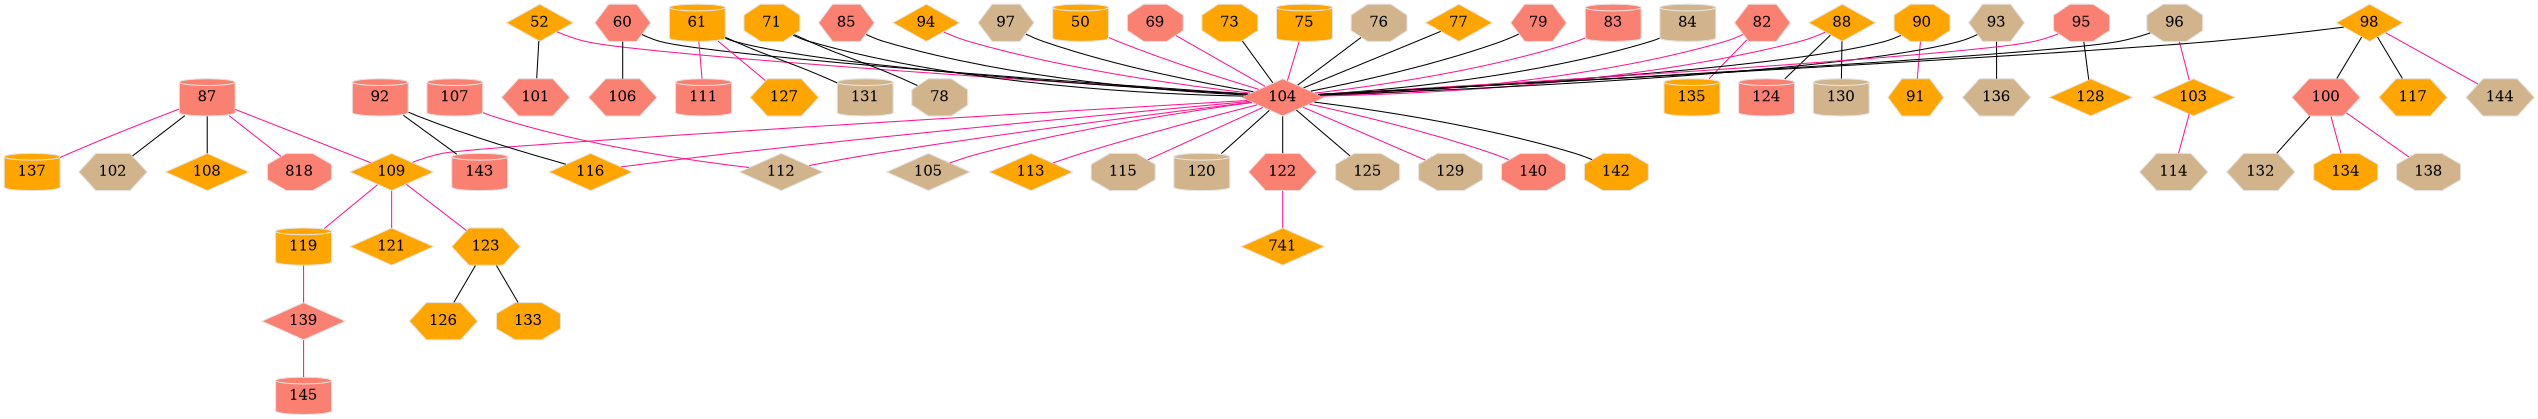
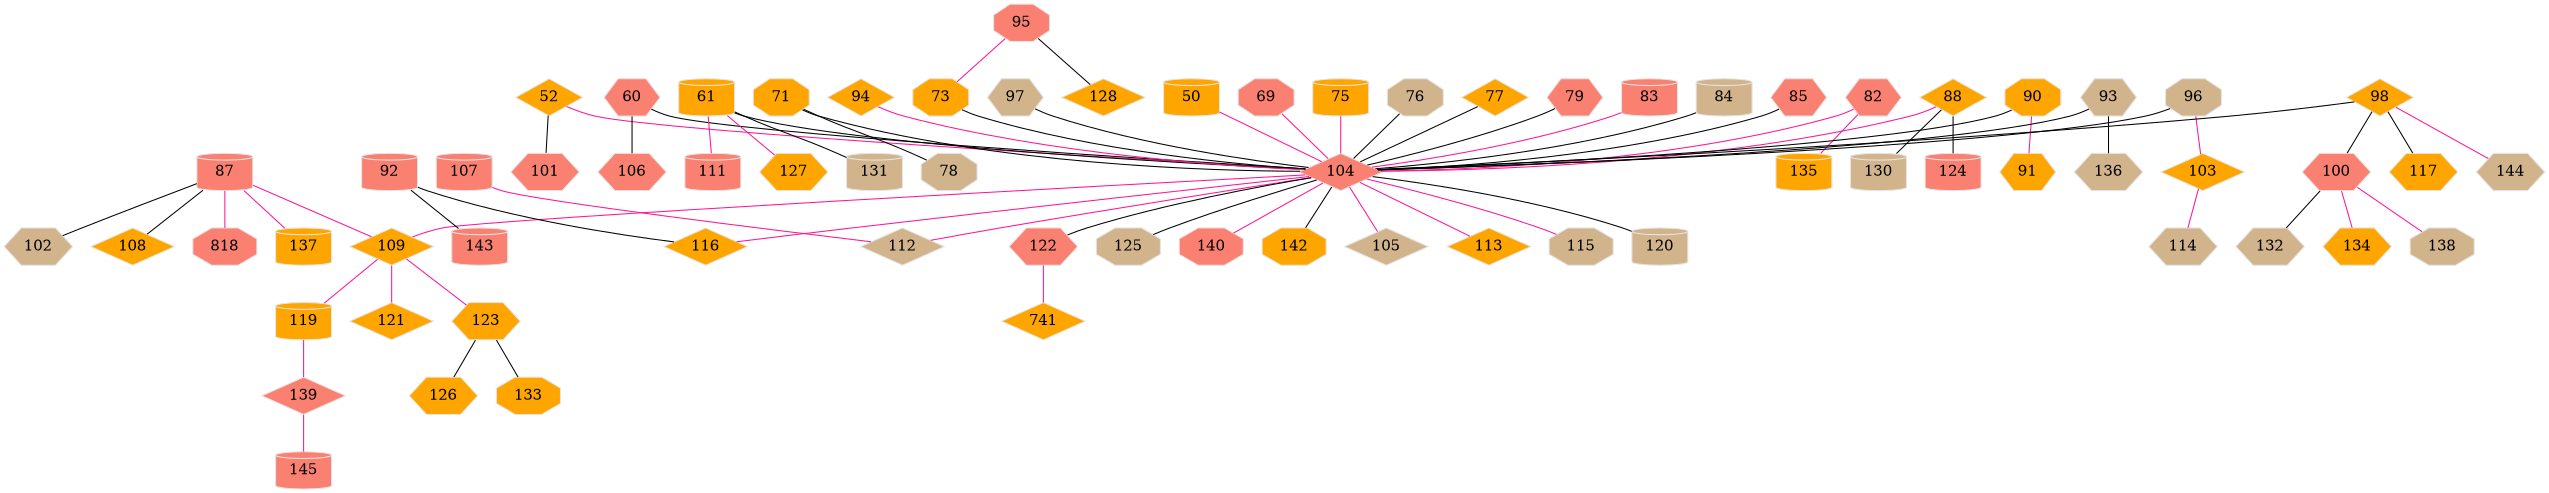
edge "95" -- "104": now "95" -- "73"
node "129": removed
node "134": shape octagon -> hexagon
